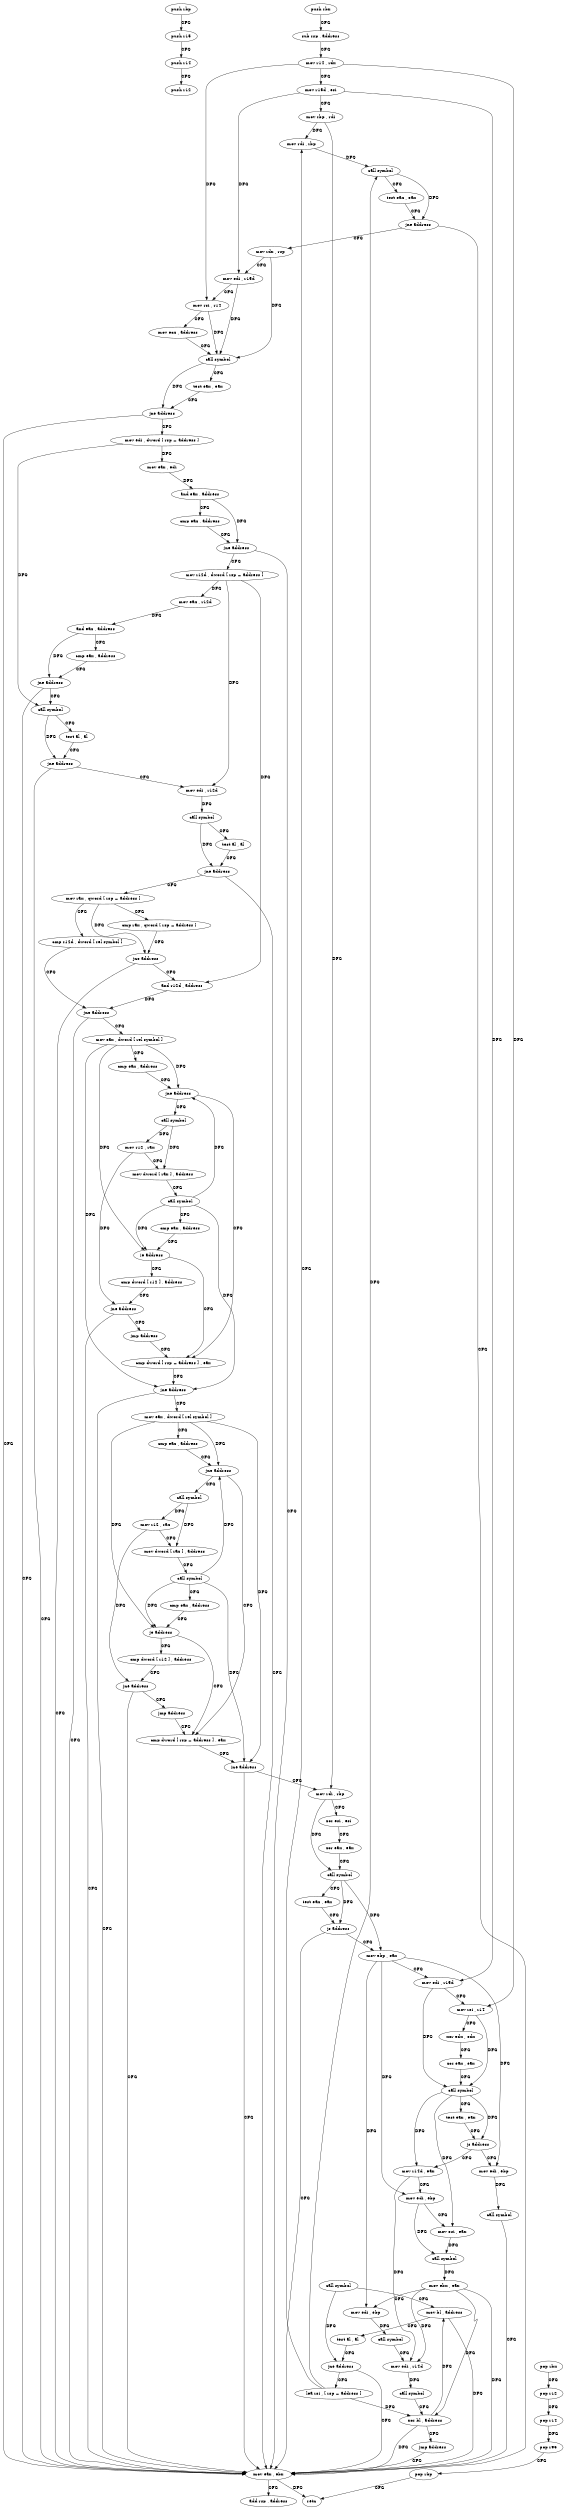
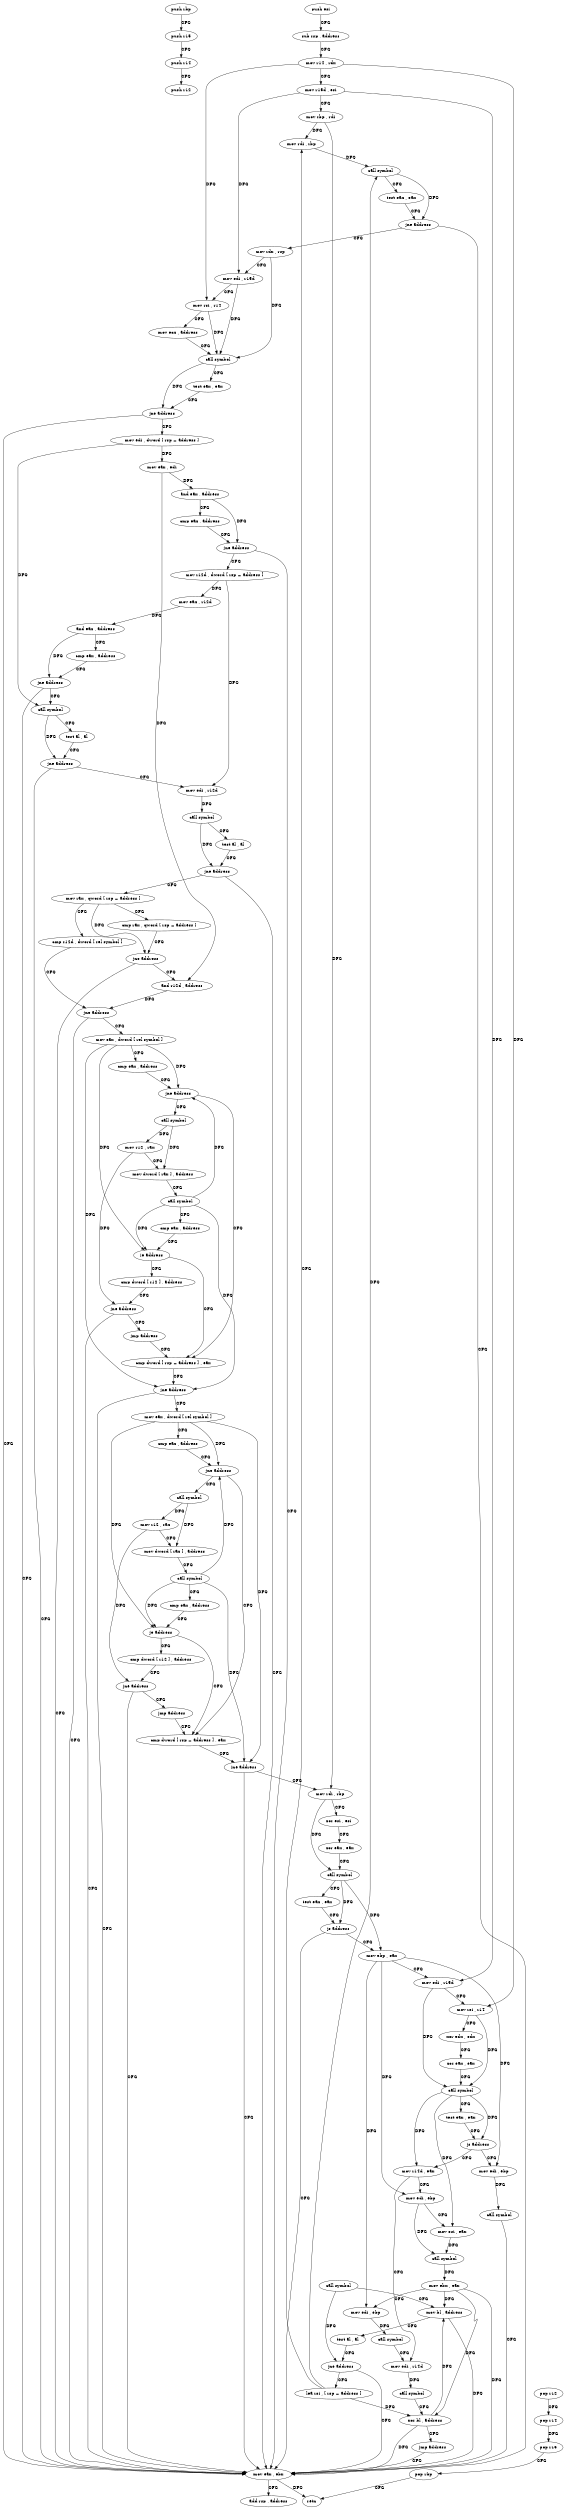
node "push rbx": label "push rbx" -> "push esi"
edge "mov r12d , dword [ rsp + address ]" -> "and r12d , address": now "mov eax , edi" -> "and r12d , address"
edge "mov r14d , eax" -> "mov edi , r14d": label "DFG" -> "CFG"
edge "mov ebx , eax" -> "mov edi , r14d": now "mov ebx , eax" -> "mov bl , address"
node "pop rbx": removed
node "pop r95": label "pop r95" -> "pop r15"
